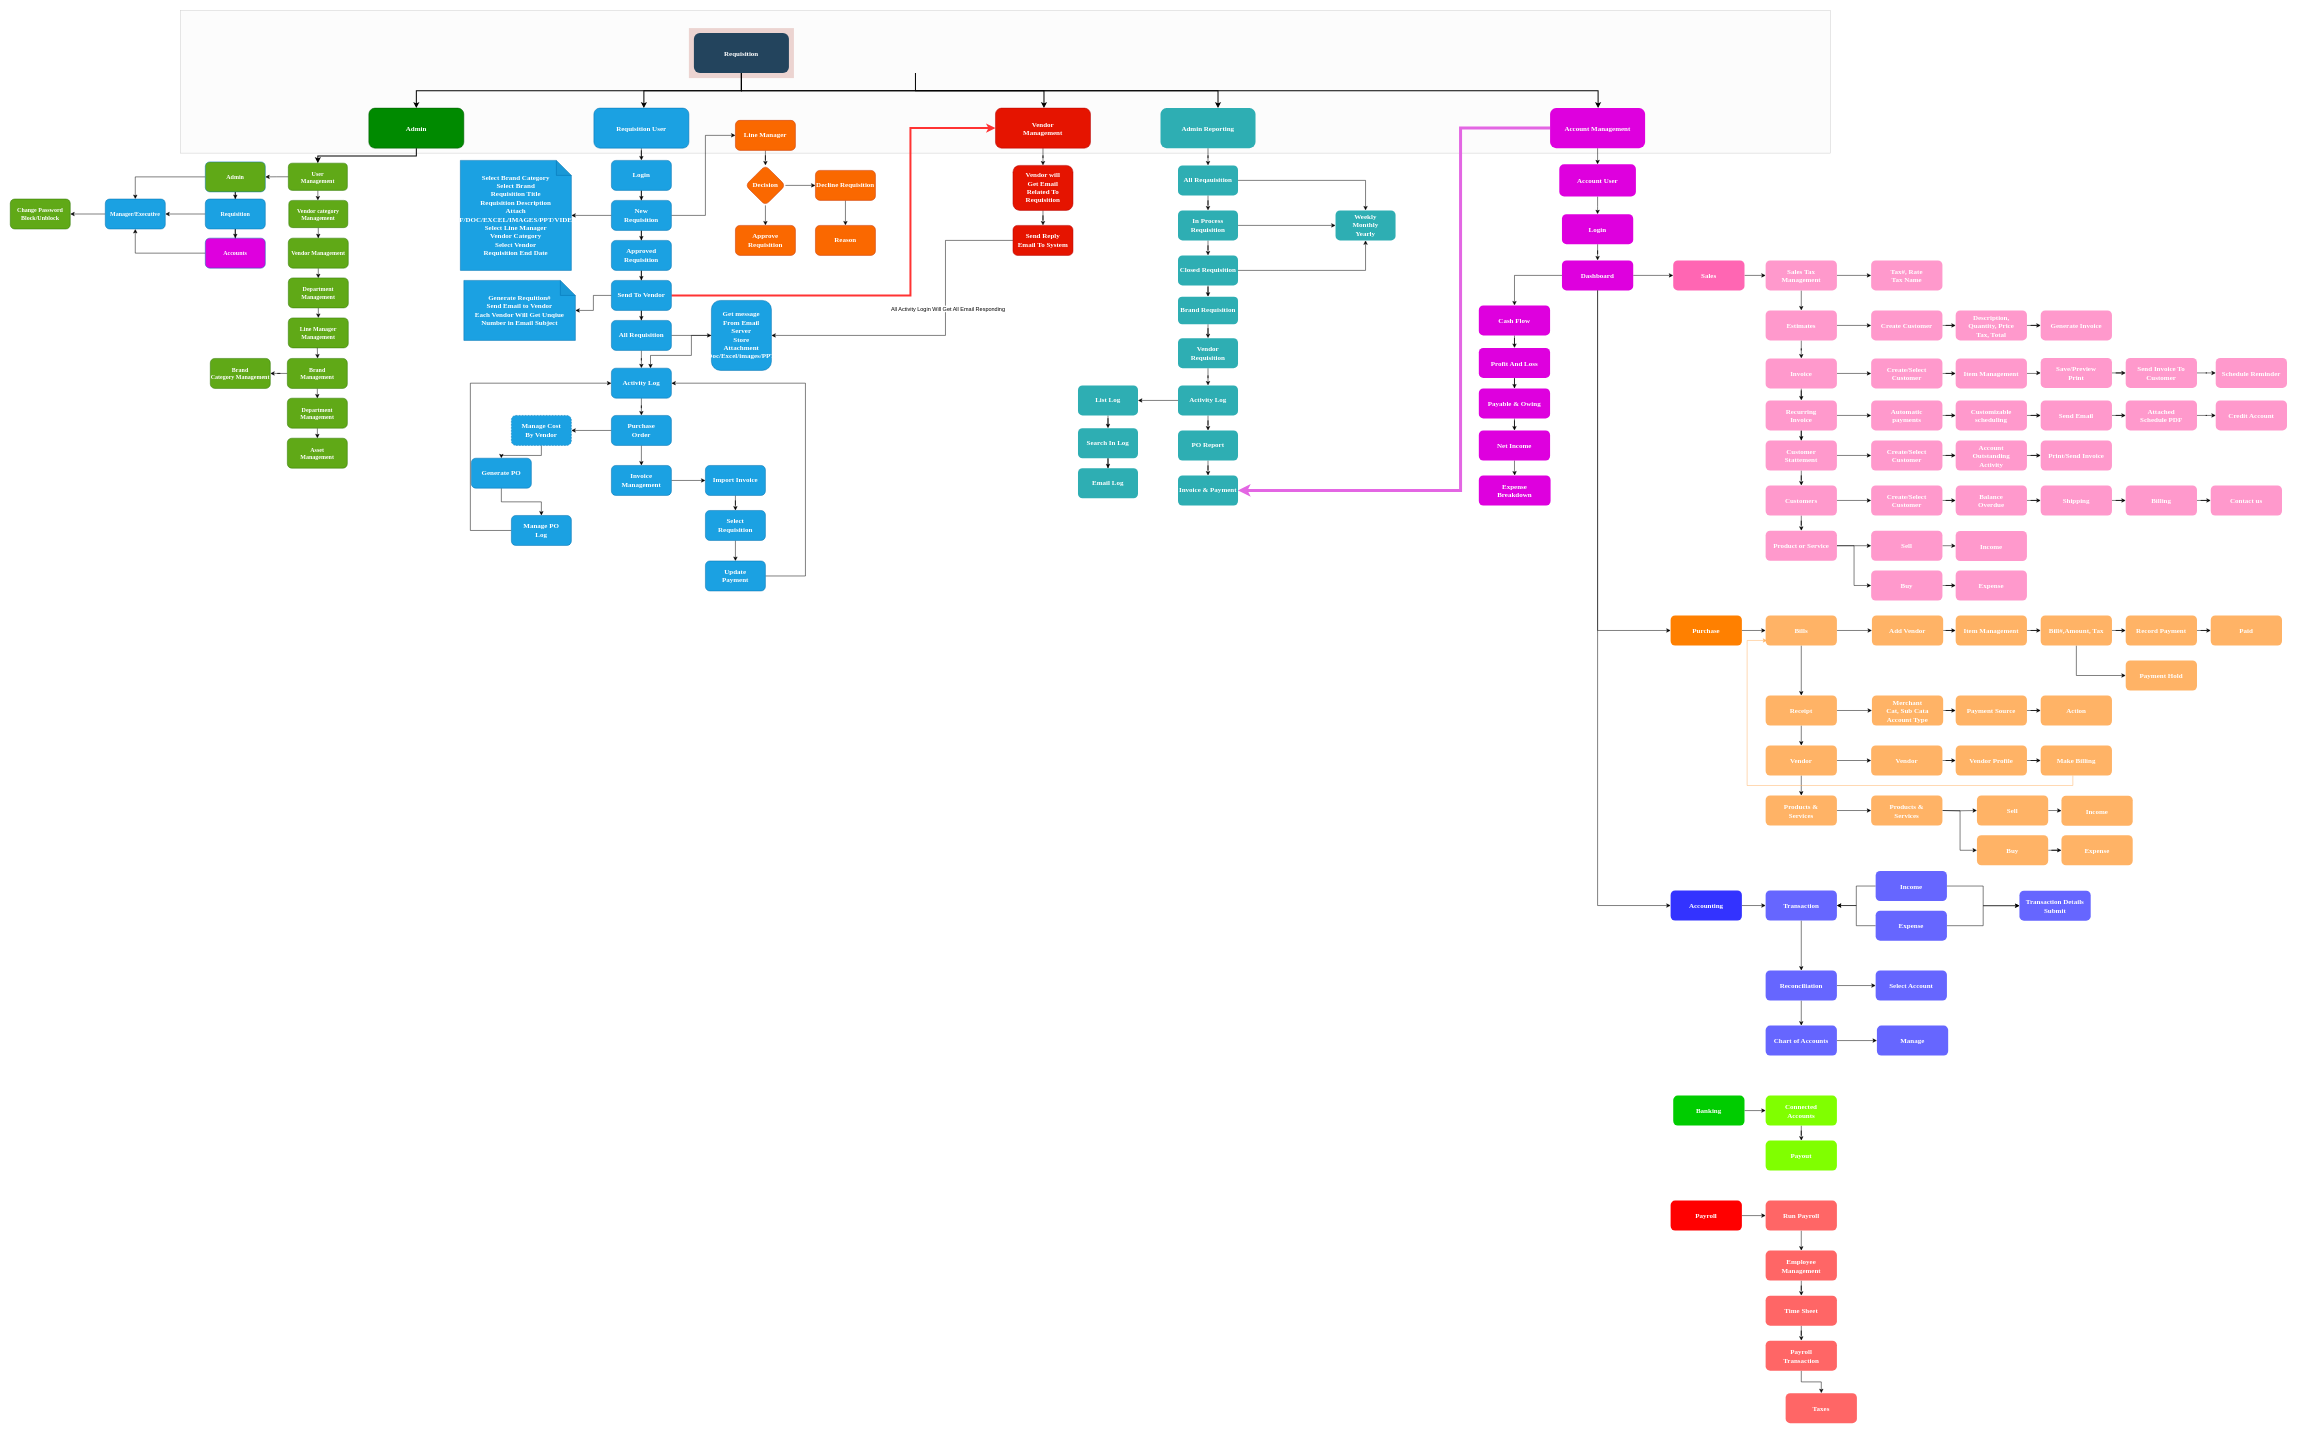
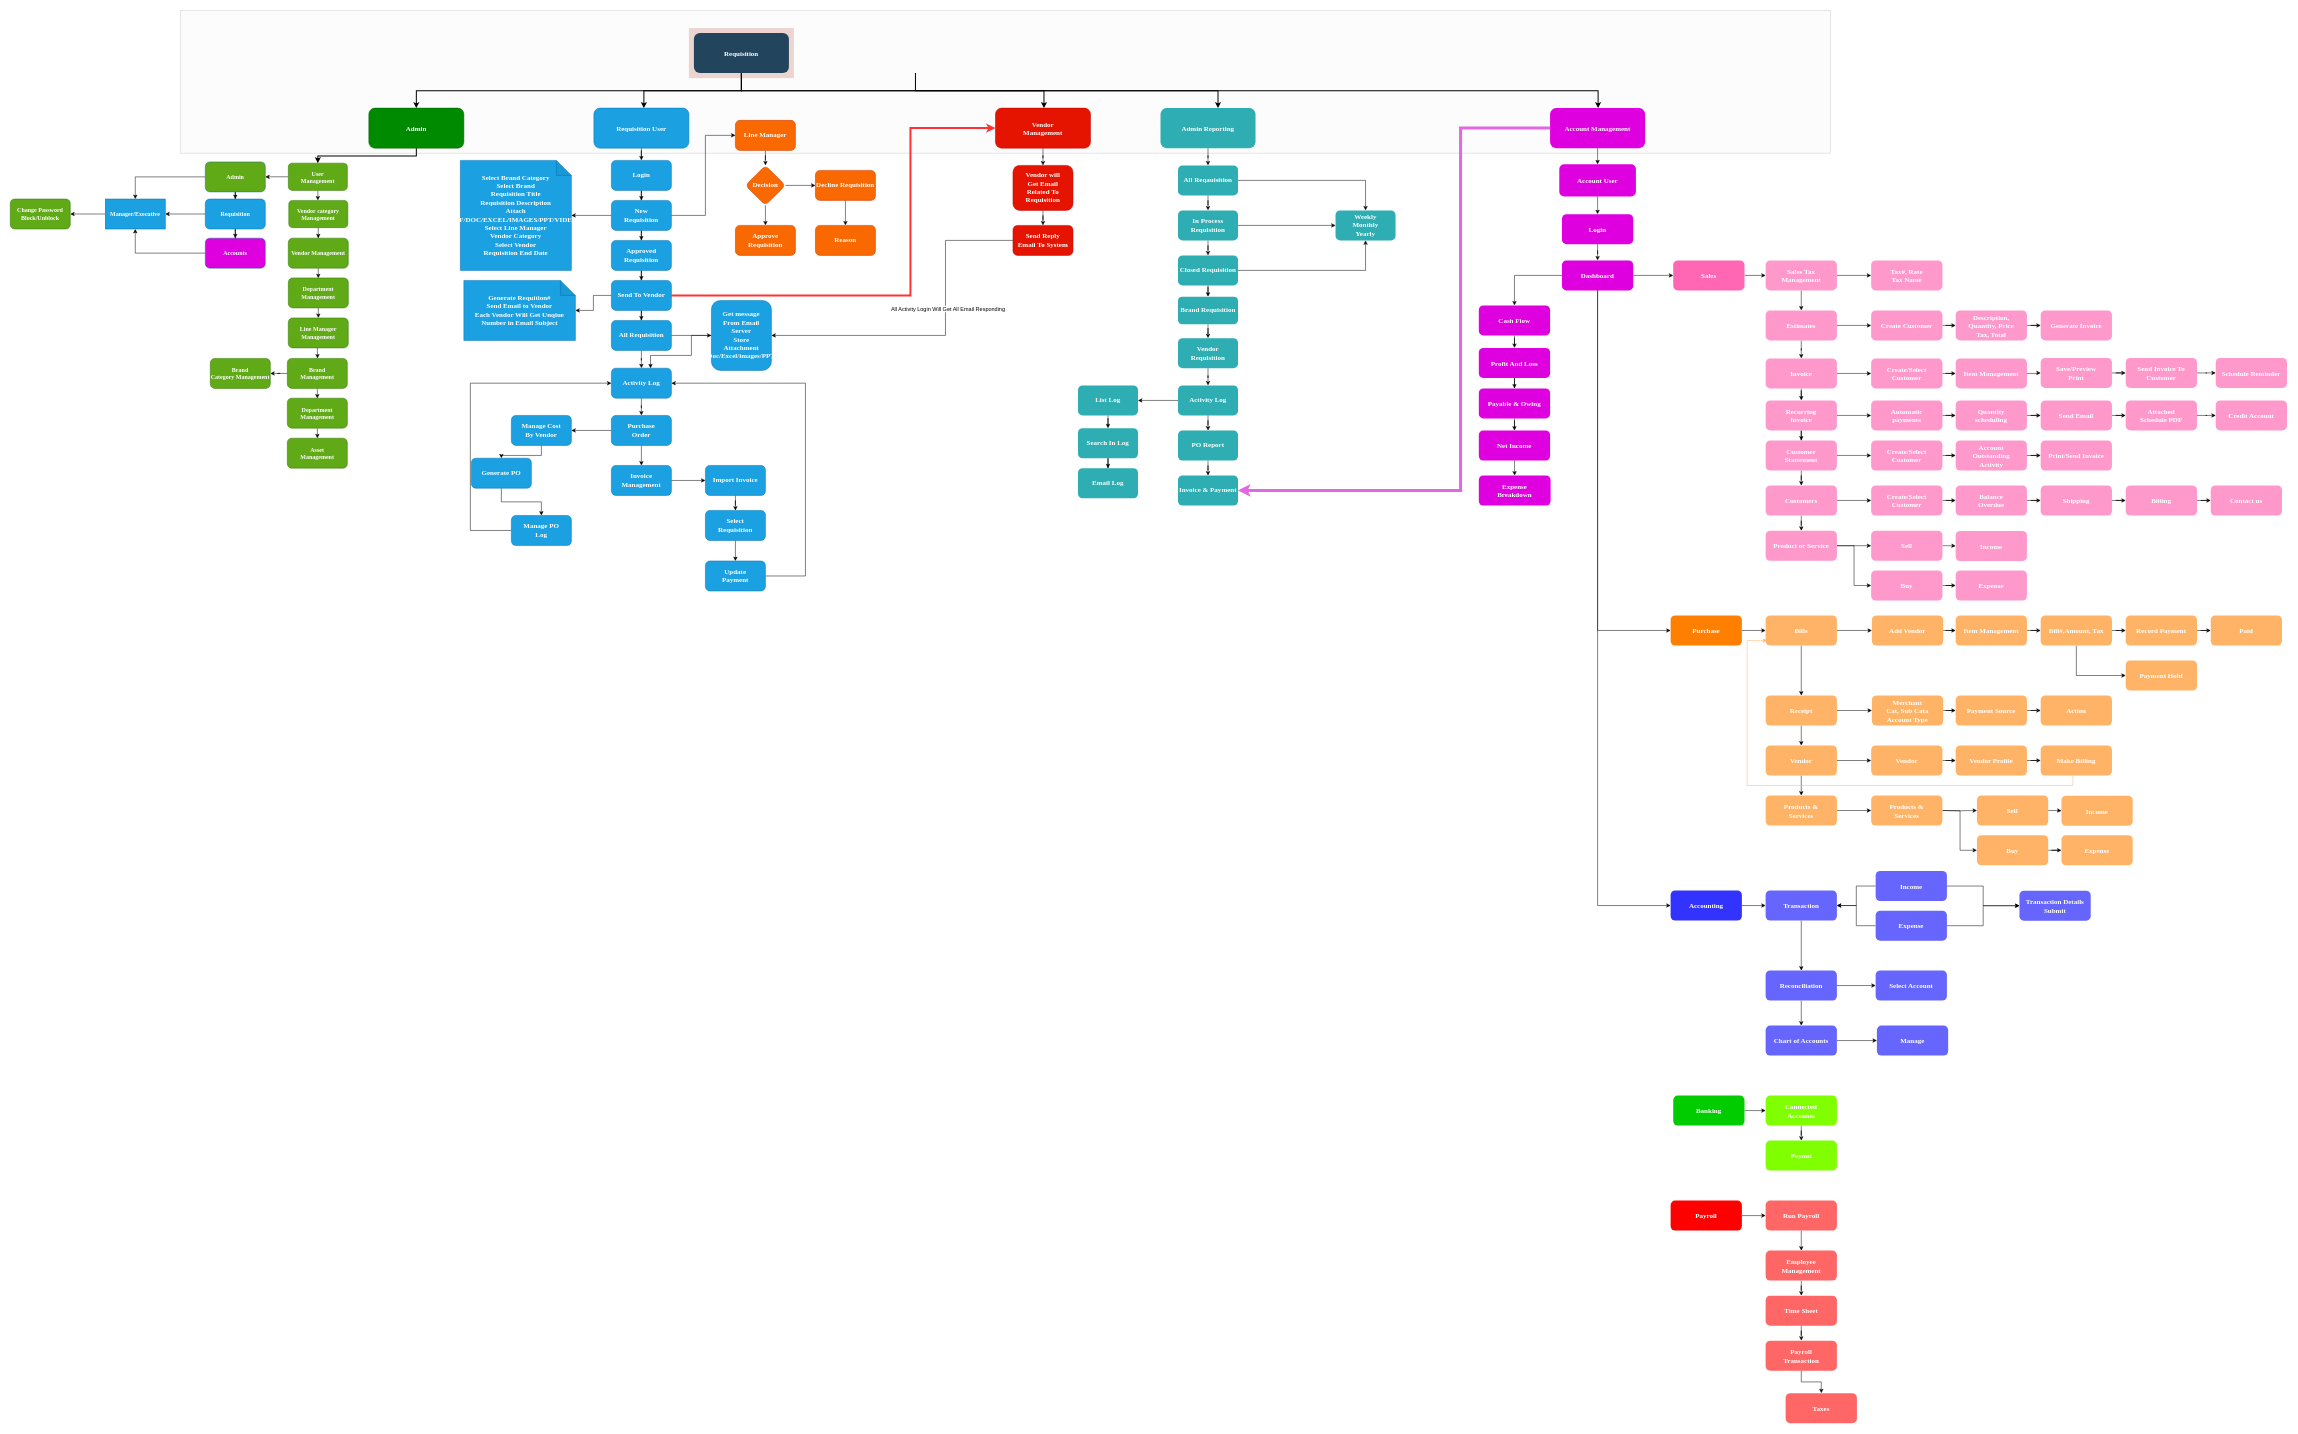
node "Manager/Executive": shape rounded rectangle -> rectangle
node "Customizable scheduling": label "Customizable scheduling" -> "Quantity scheduling"
node "Manage Cost By Vendor": style dashed -> solid
